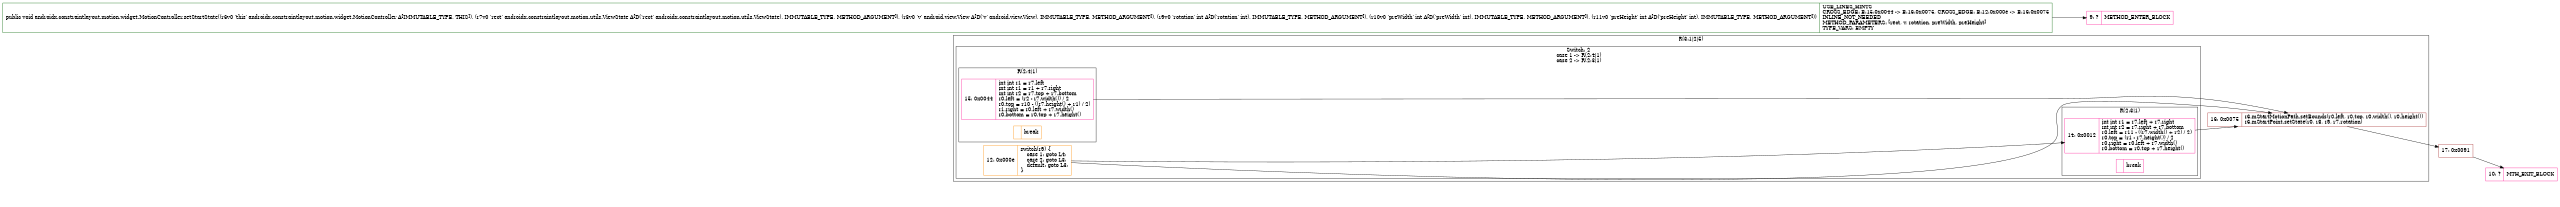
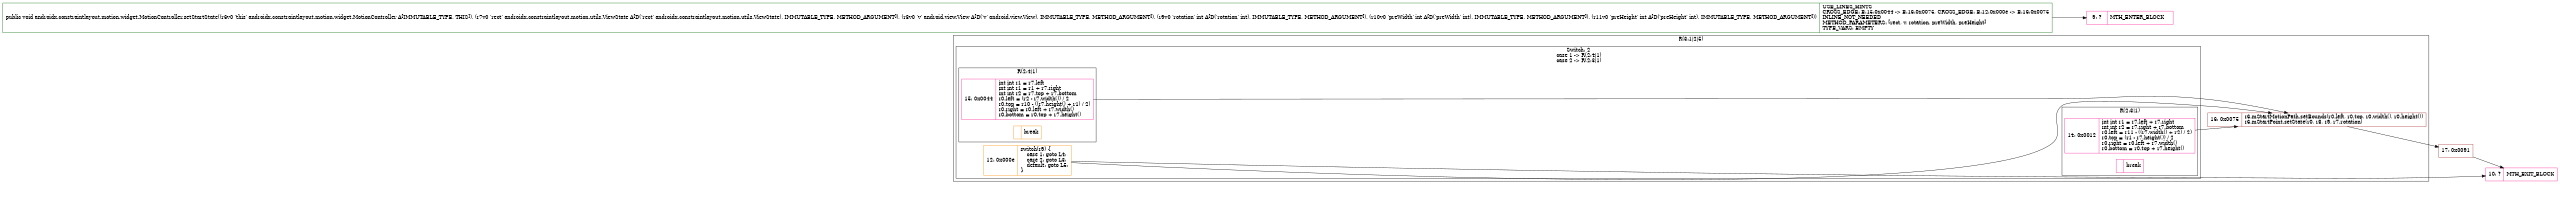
node "9: ?": text "METHOD_ENTER_BLOCK" -> "MTH_ENTER_BLOCK"
node "15: 0x0044": text "r1.right = r0.left + r7.width()" -> "r0.right = r0.left + r7.width()"
edge "12: 0x000e" -> "14: 0x0012": now "12: 0x000e" -> "10: ?"
node "12: 0x000e": text "default: goto L3;" -> "default: goto L5;"
